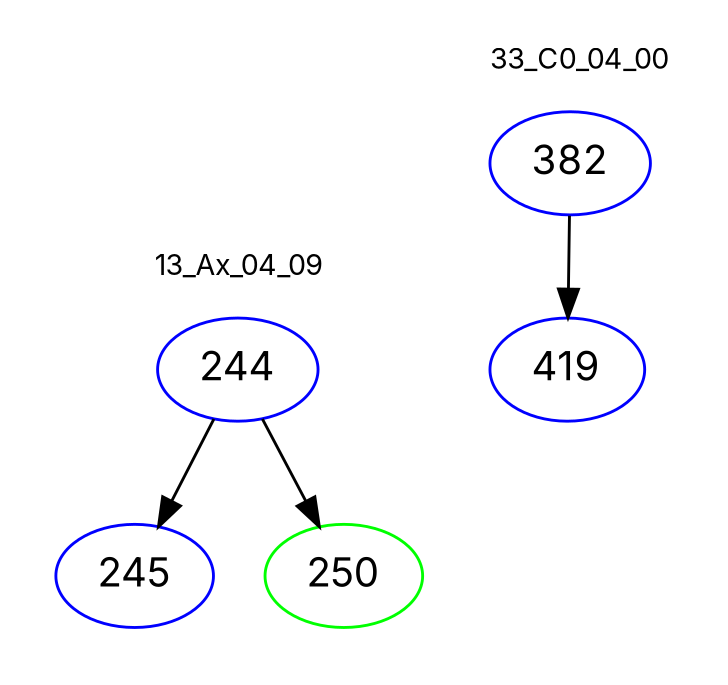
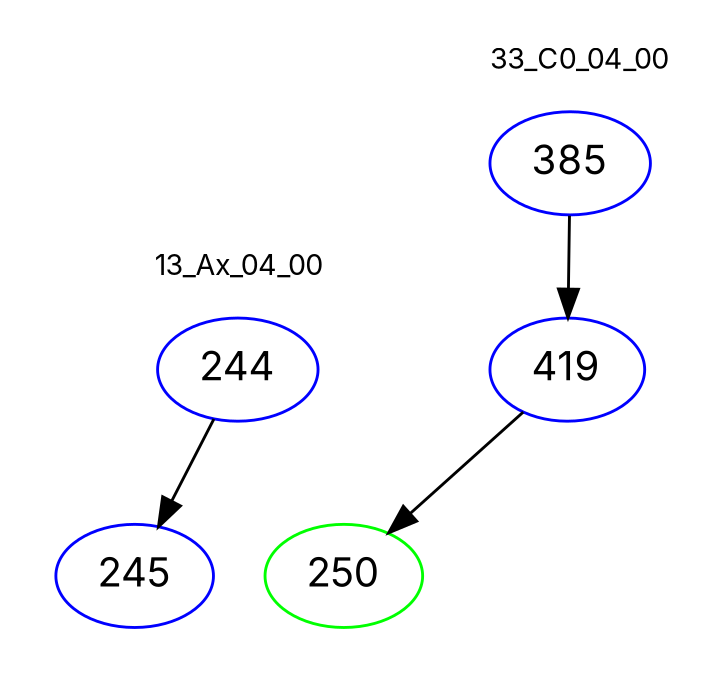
node "382": label "382" -> "385"
cluster "13_Ax_04_09": label "13_Ax_04_09" -> "13_Ax_04_00"
edge "244" -> "250": now "419" -> "250"
